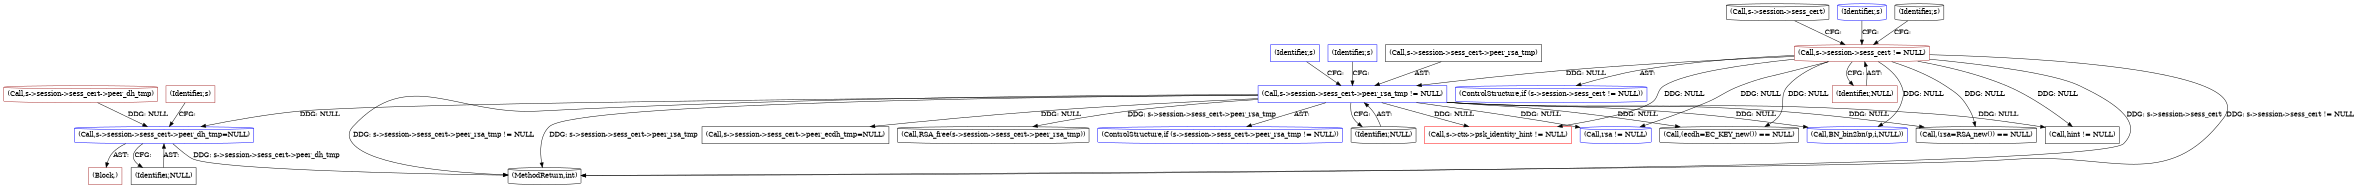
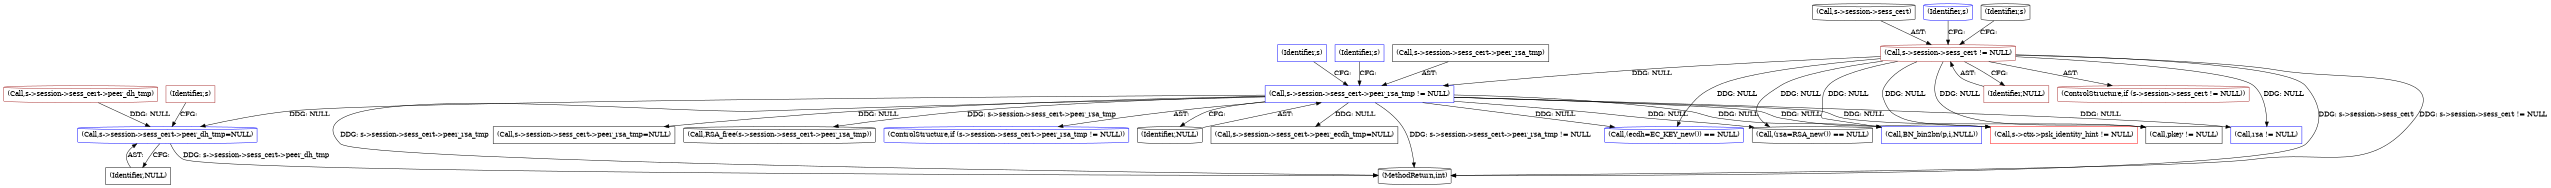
edge "(Call,s->session->sess_cert)" -> "(Call,s->session->sess_cert != NULL)": label "CFG: " -> "AST: "
node "(ControlStructure,if (s->session->sess_cert != NULL))": color blue -> brown
node "(Call,s->session->sess_cert->peer_rsa_tmp=NULL)": added
node "(Call,rsa != NULL)": shape cylinder -> box
node "(Call,(ecdh=EC_KEY_new()) == NULL)": color black -> blue
node "(Call,BN_bin2bn(p,i,NULL))": shape cylinder -> box
node "(Call,hint != NULL)": label "(Call,hint != NULL)" -> "(Call,pkey != NULL)"
node "(Block,)": removed
